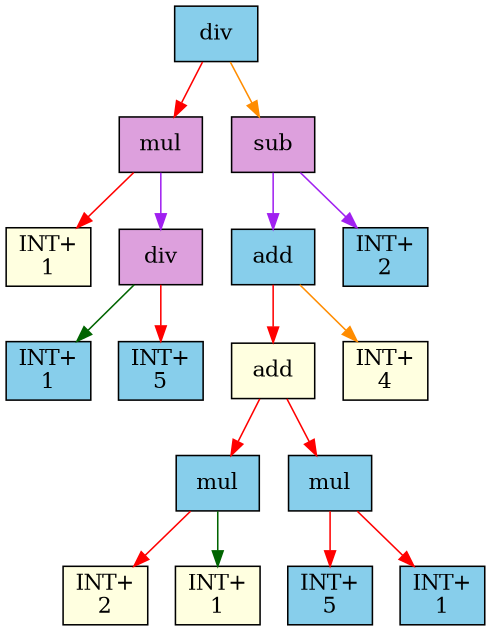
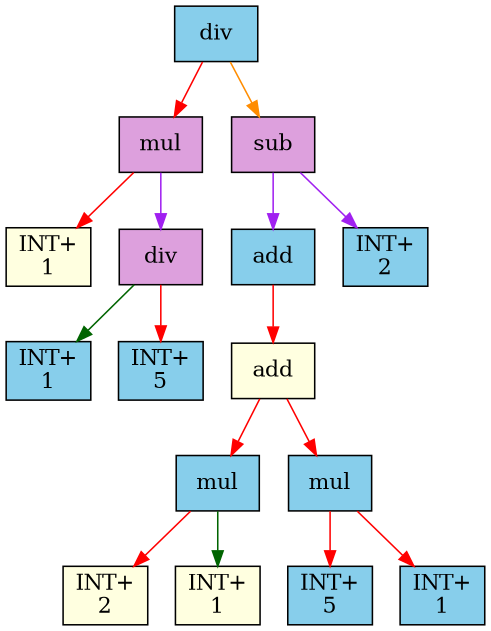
node "INT+ 4": removed
